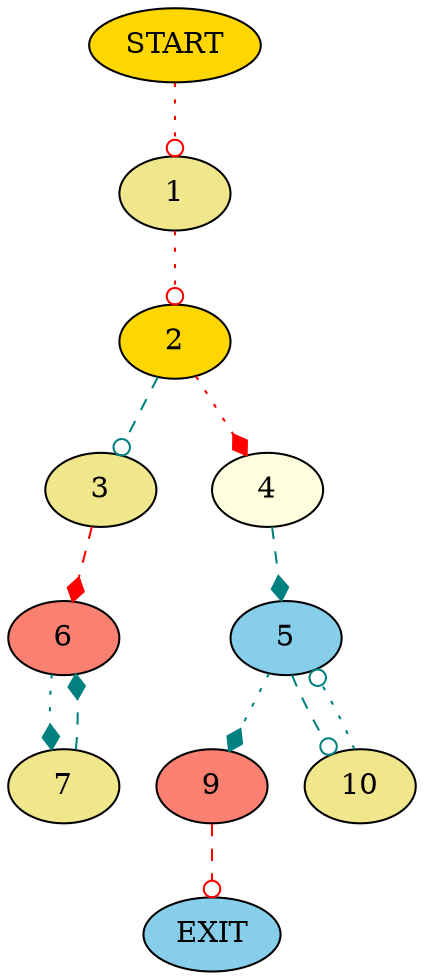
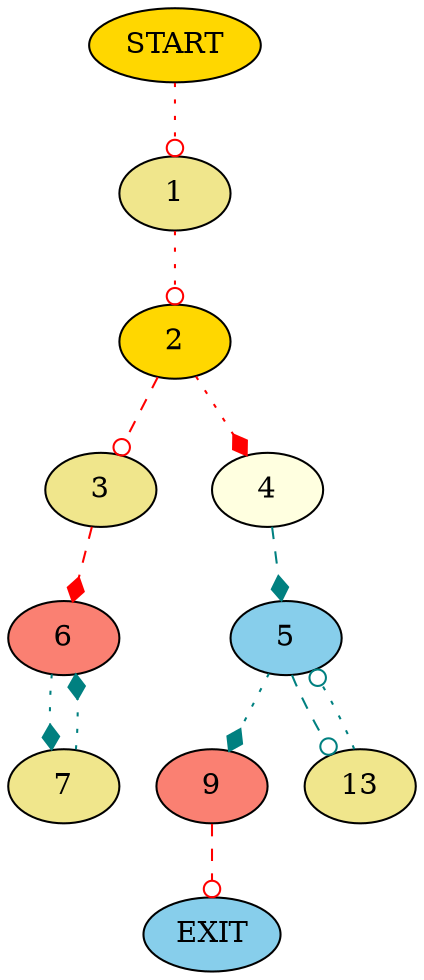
edge "2" -> "3": color teal -> red
edge "7" -> "6": style dashed -> dotted
node "10": label "10" -> "13"
